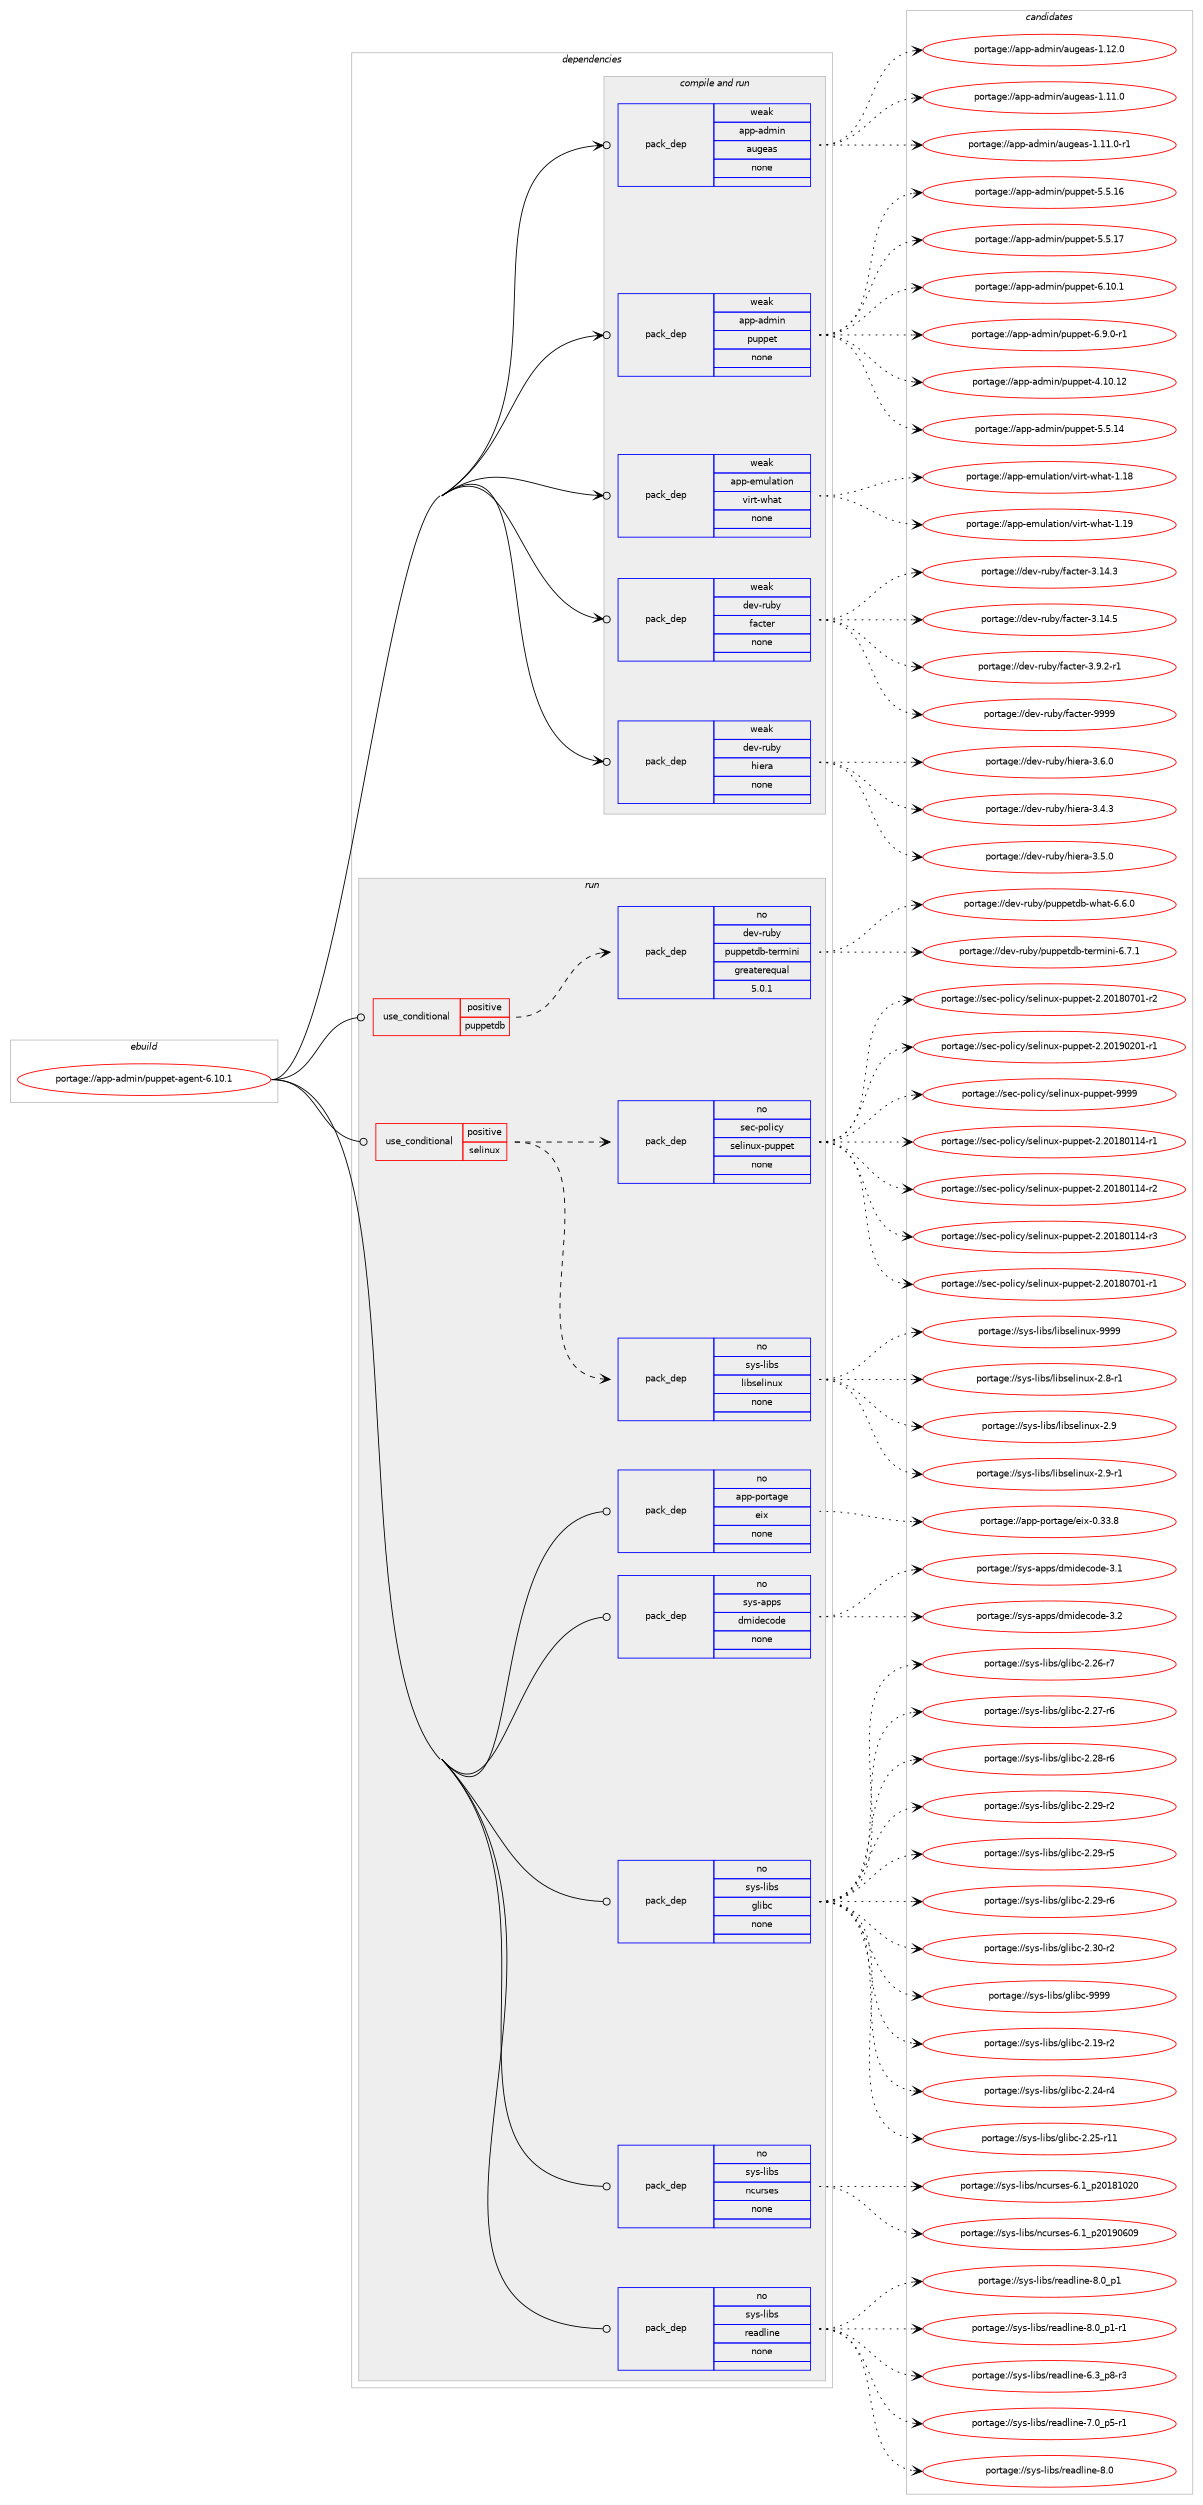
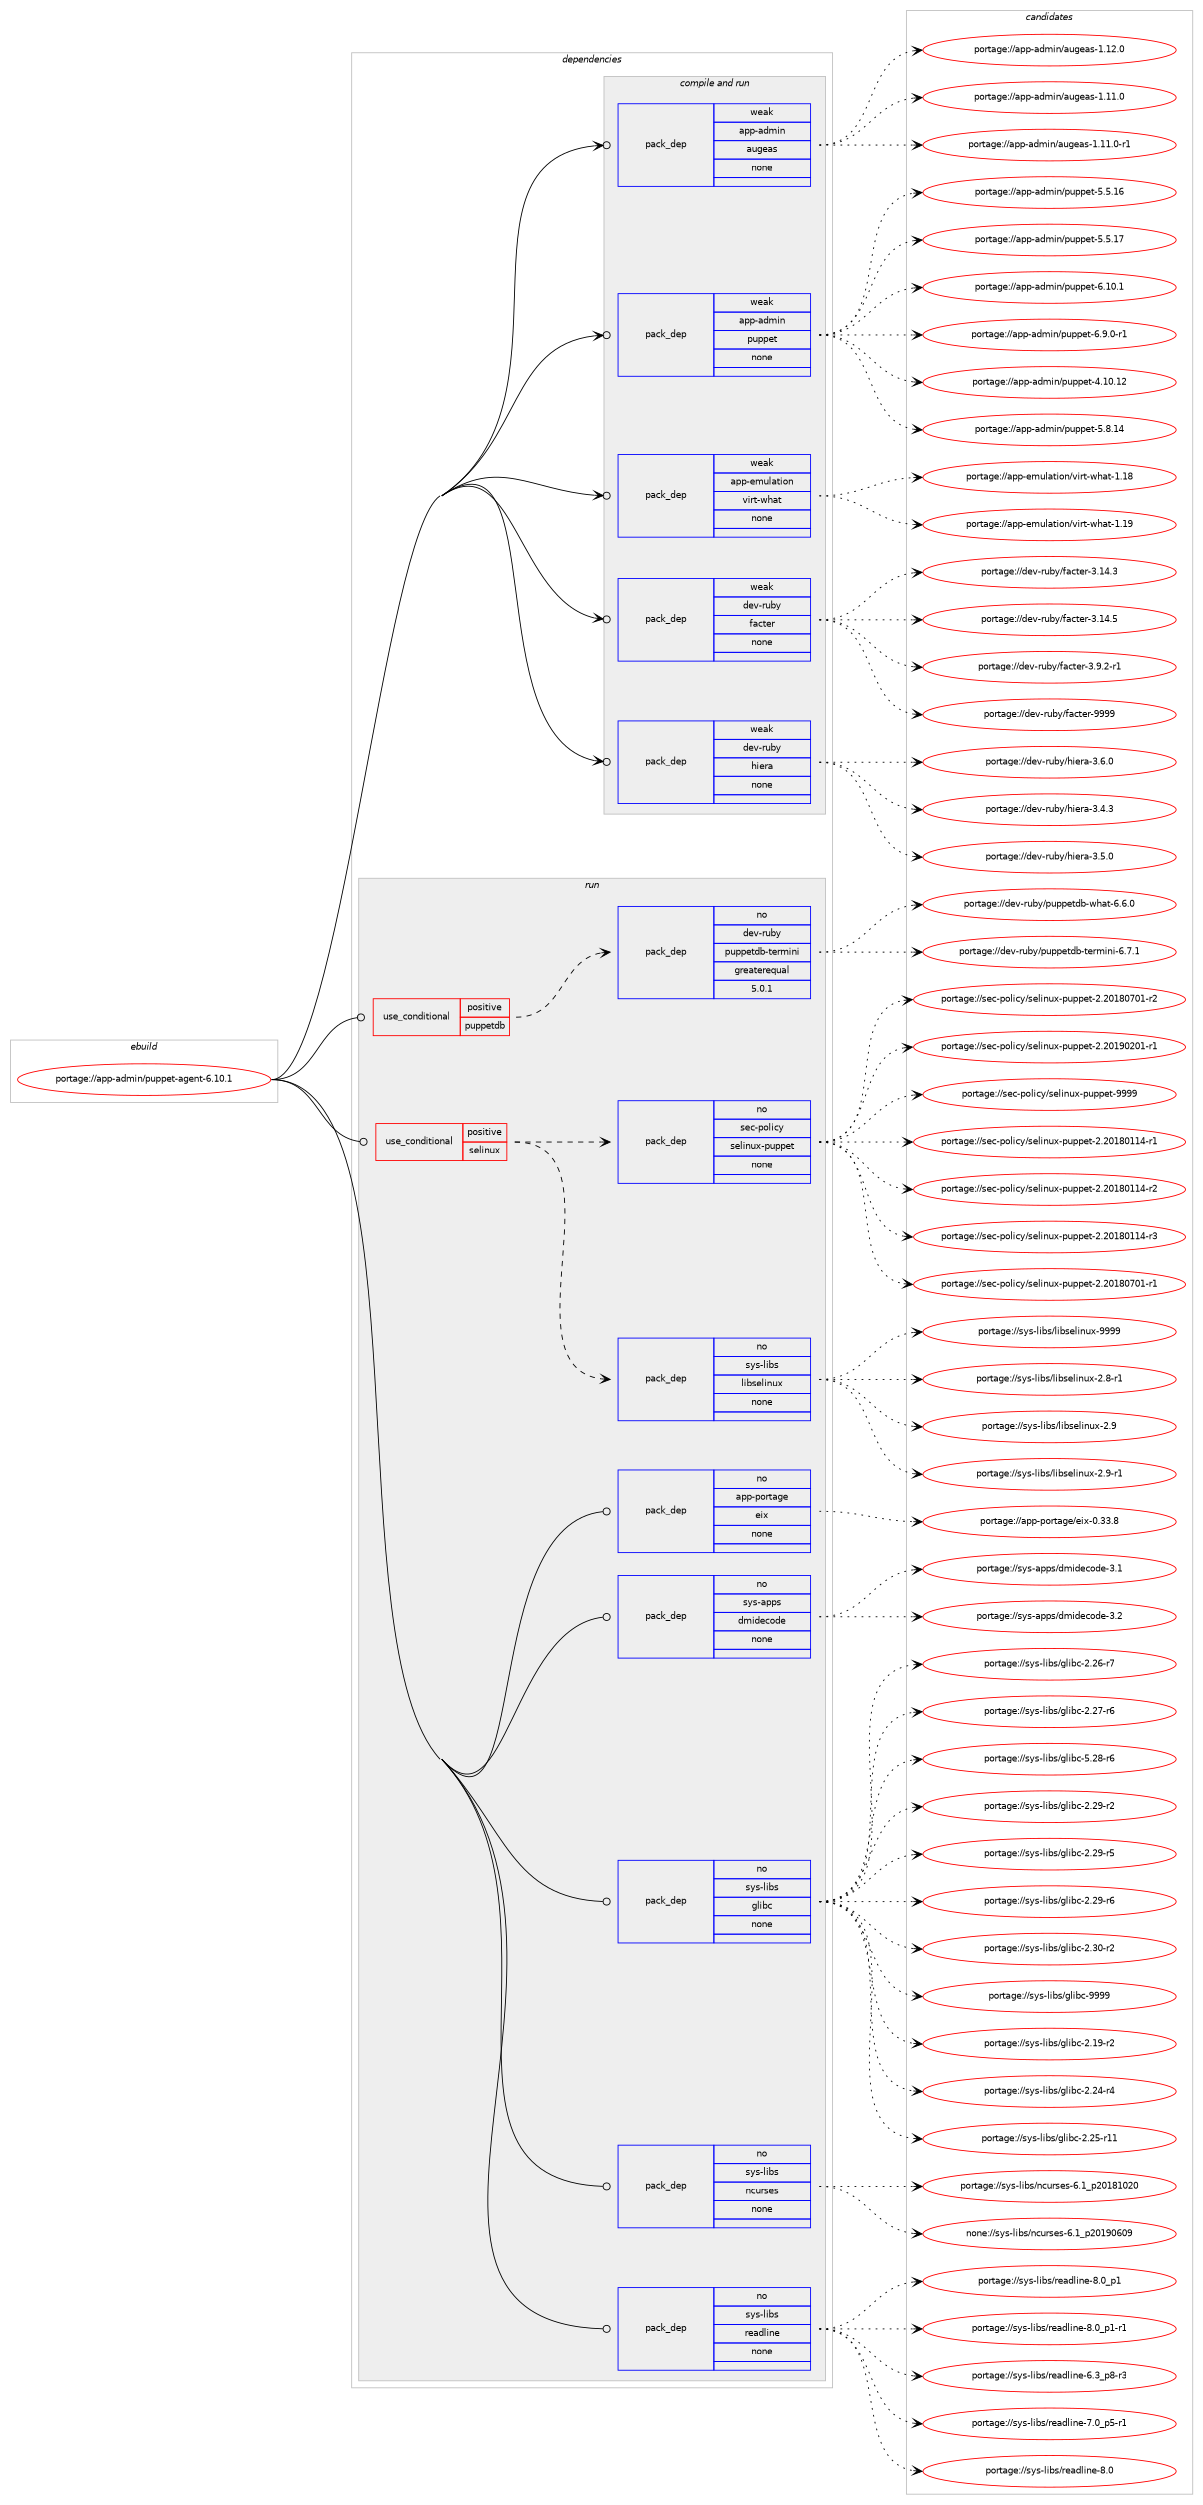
node "portage://app-admin/puppet-5.5.14": label "portage://app-admin/puppet-5.5.14" -> "portage://app-admin/puppet-5.8.14"
node "portage://sys-libs/glibc-2.28-r6": label "portage://sys-libs/glibc-2.28-r6" -> "portage://sys-libs/glibc-5.28-r6"
node "portage://sys-libs/ncurses-6.1_p20190609": label "portage://sys-libs/ncurses-6.1_p20190609" -> "none://sys-libs/ncurses-6.1_p20190609"
